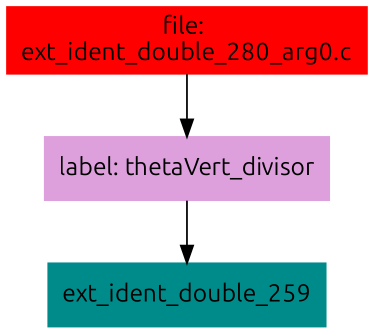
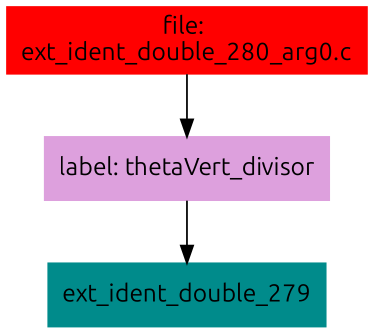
node "ext_ident_double_259": label "ext_ident_double_259" -> "ext_ident_double_279"
